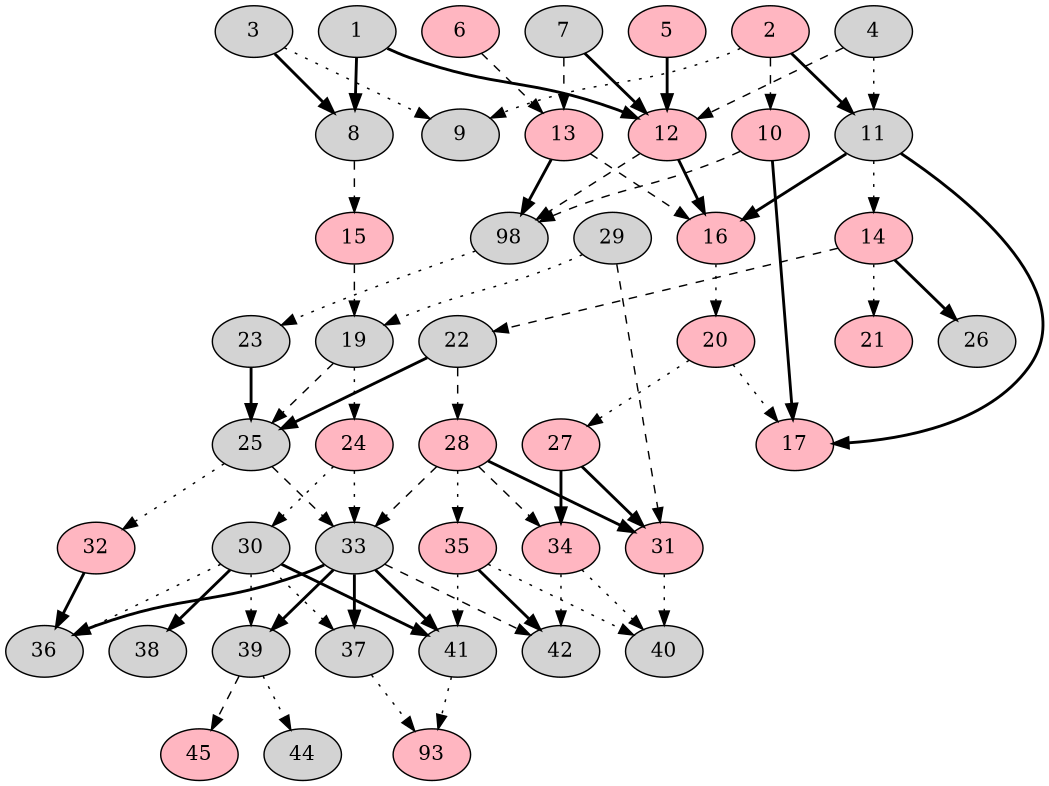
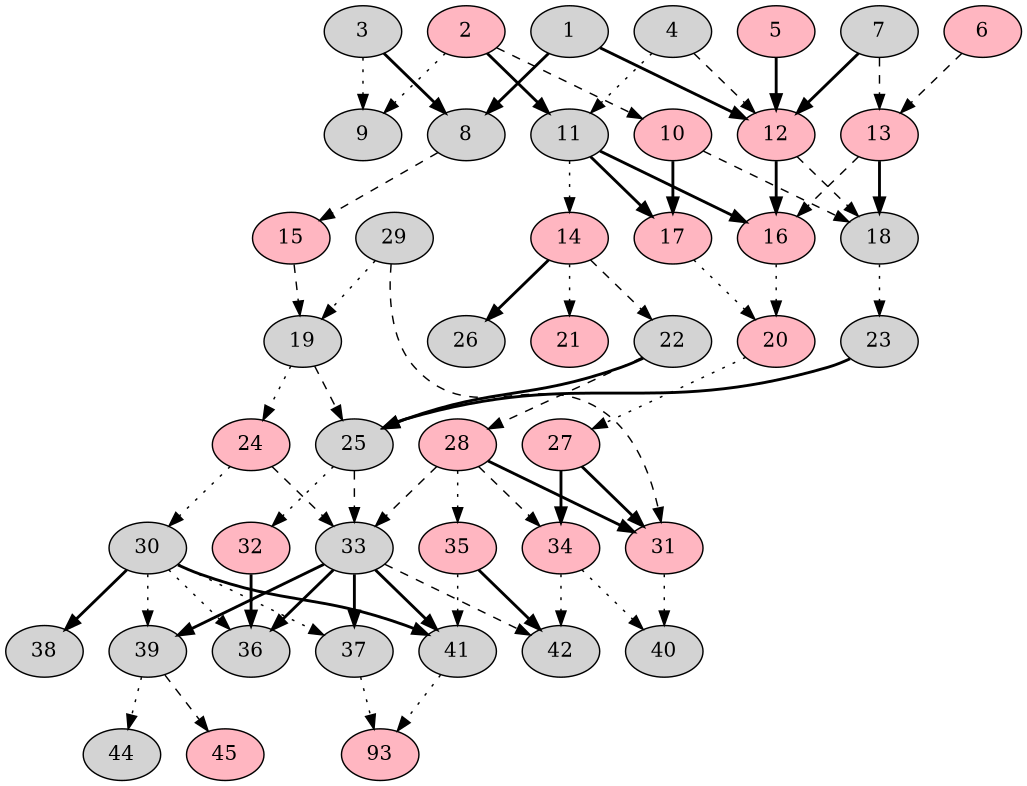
node "98": label "98" -> "18"
edge "20" -> "17": reversed
edge "24" -> "33": style dotted -> dashed
edge "35" -> "40": removed
